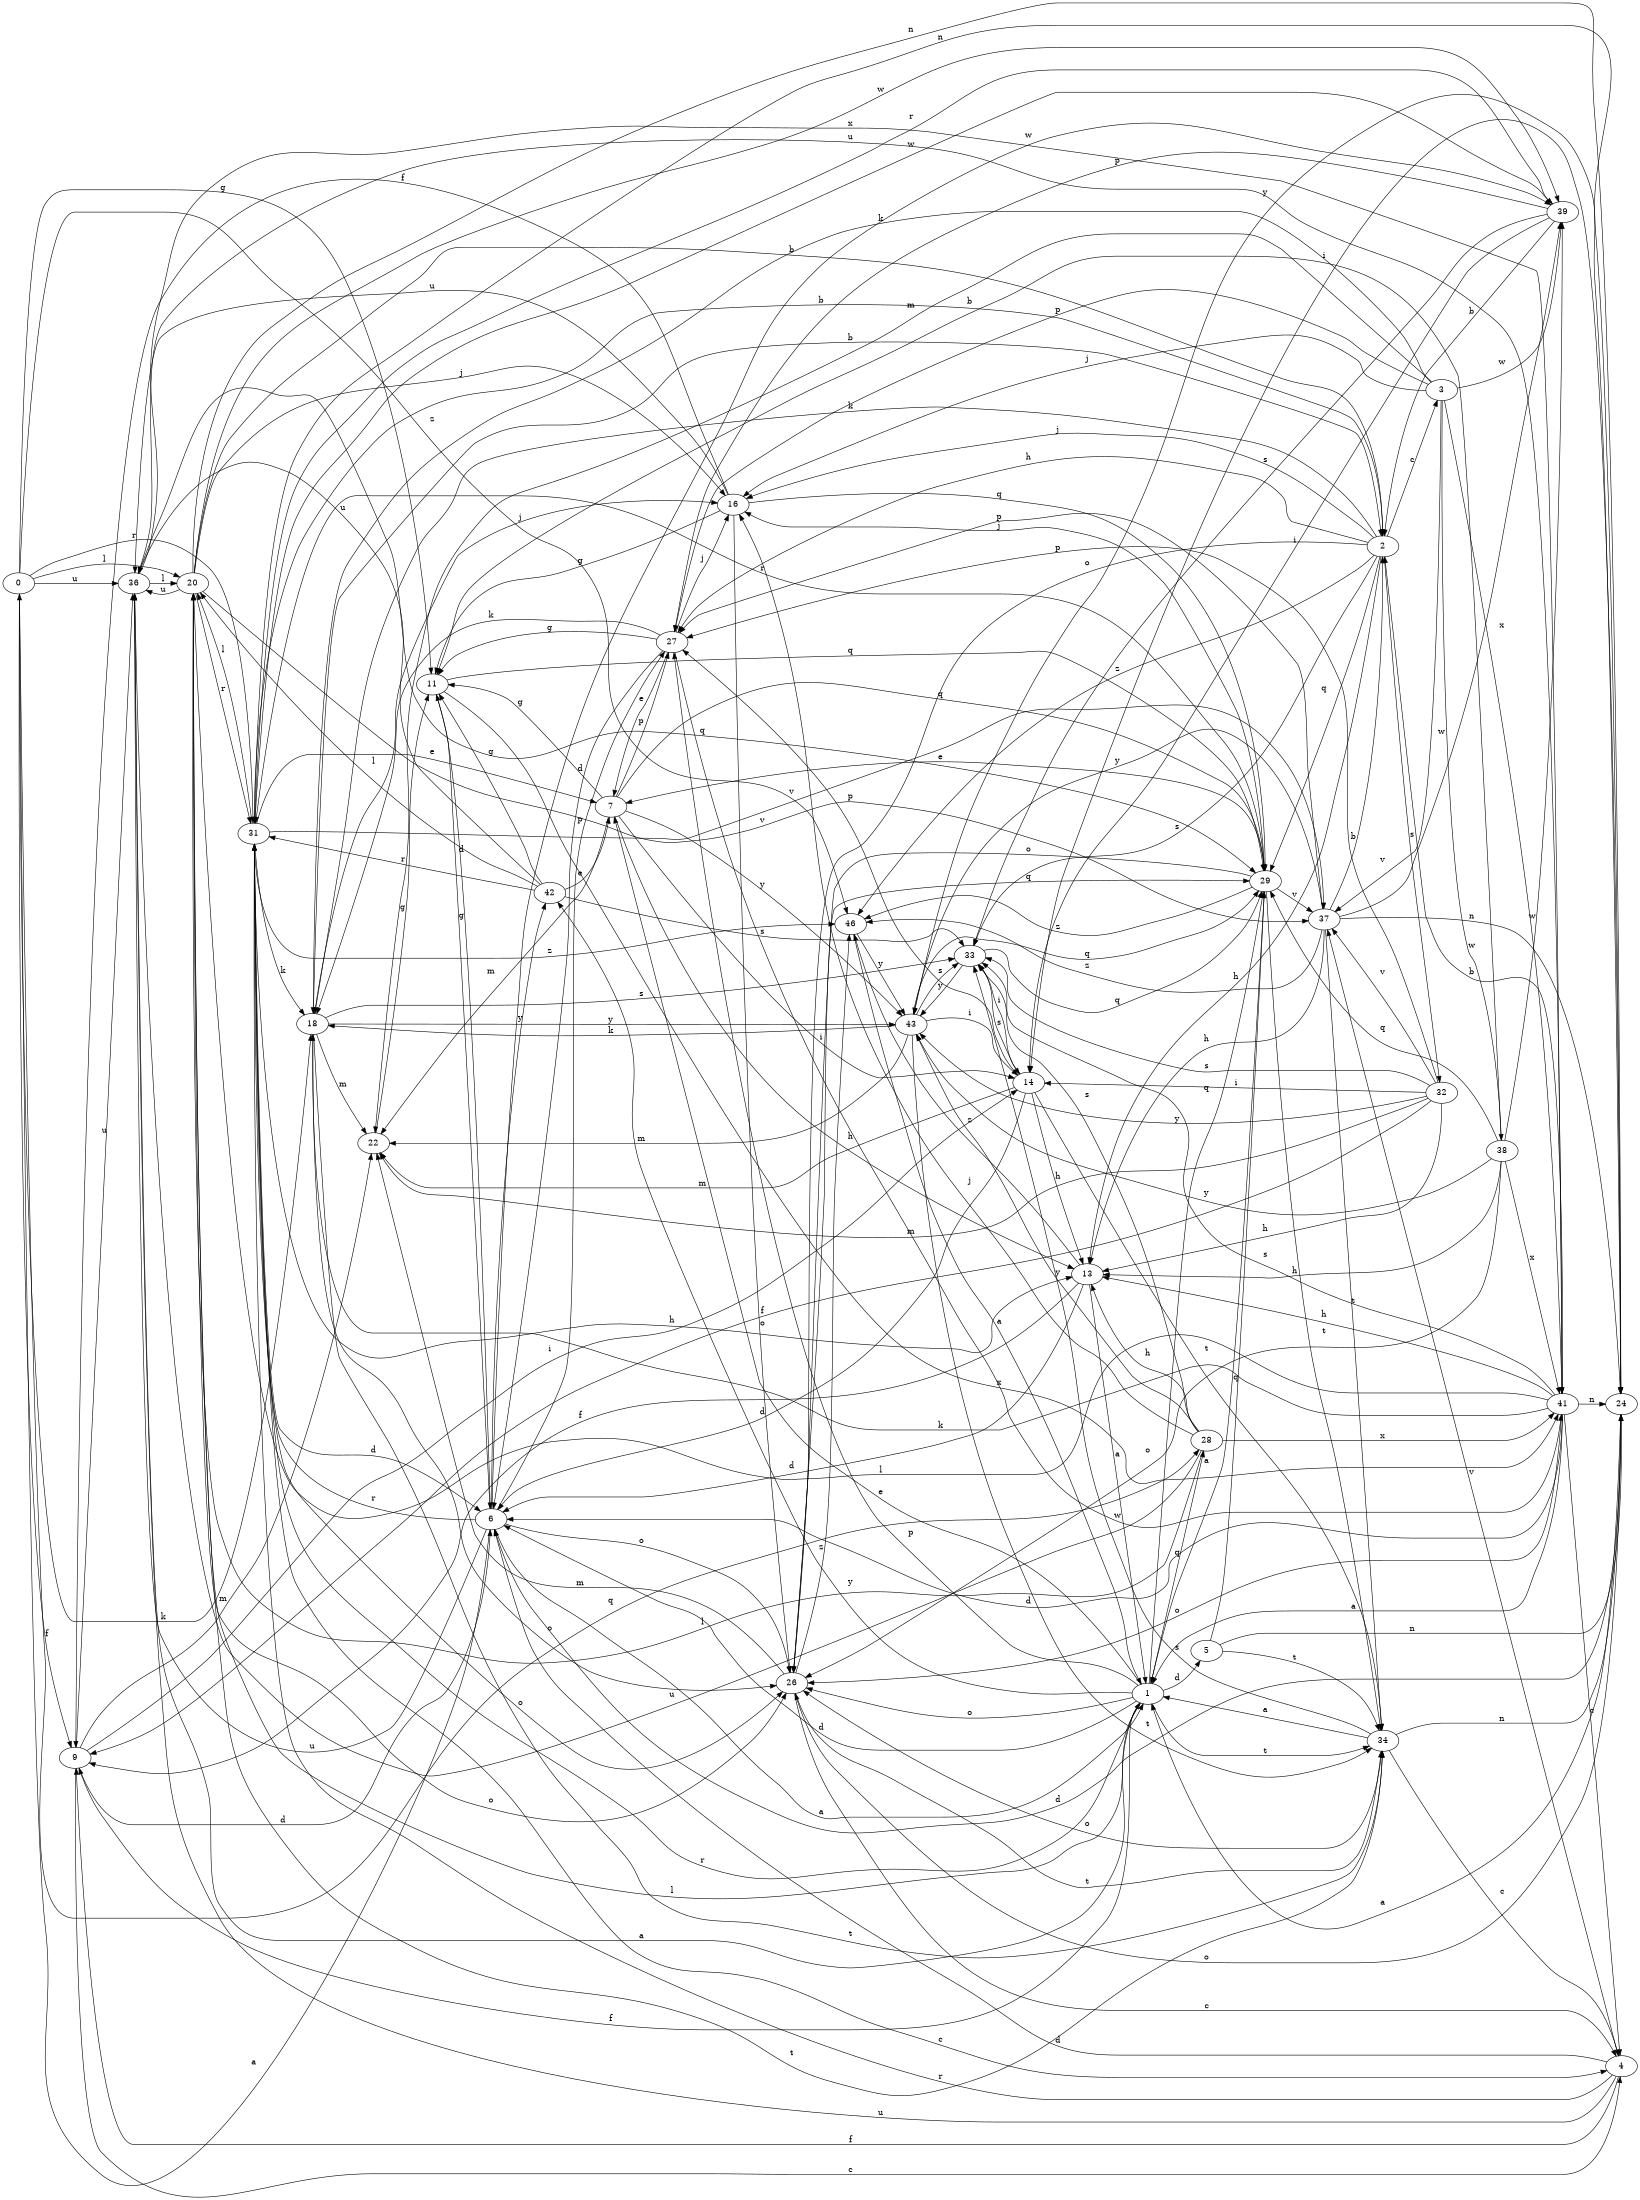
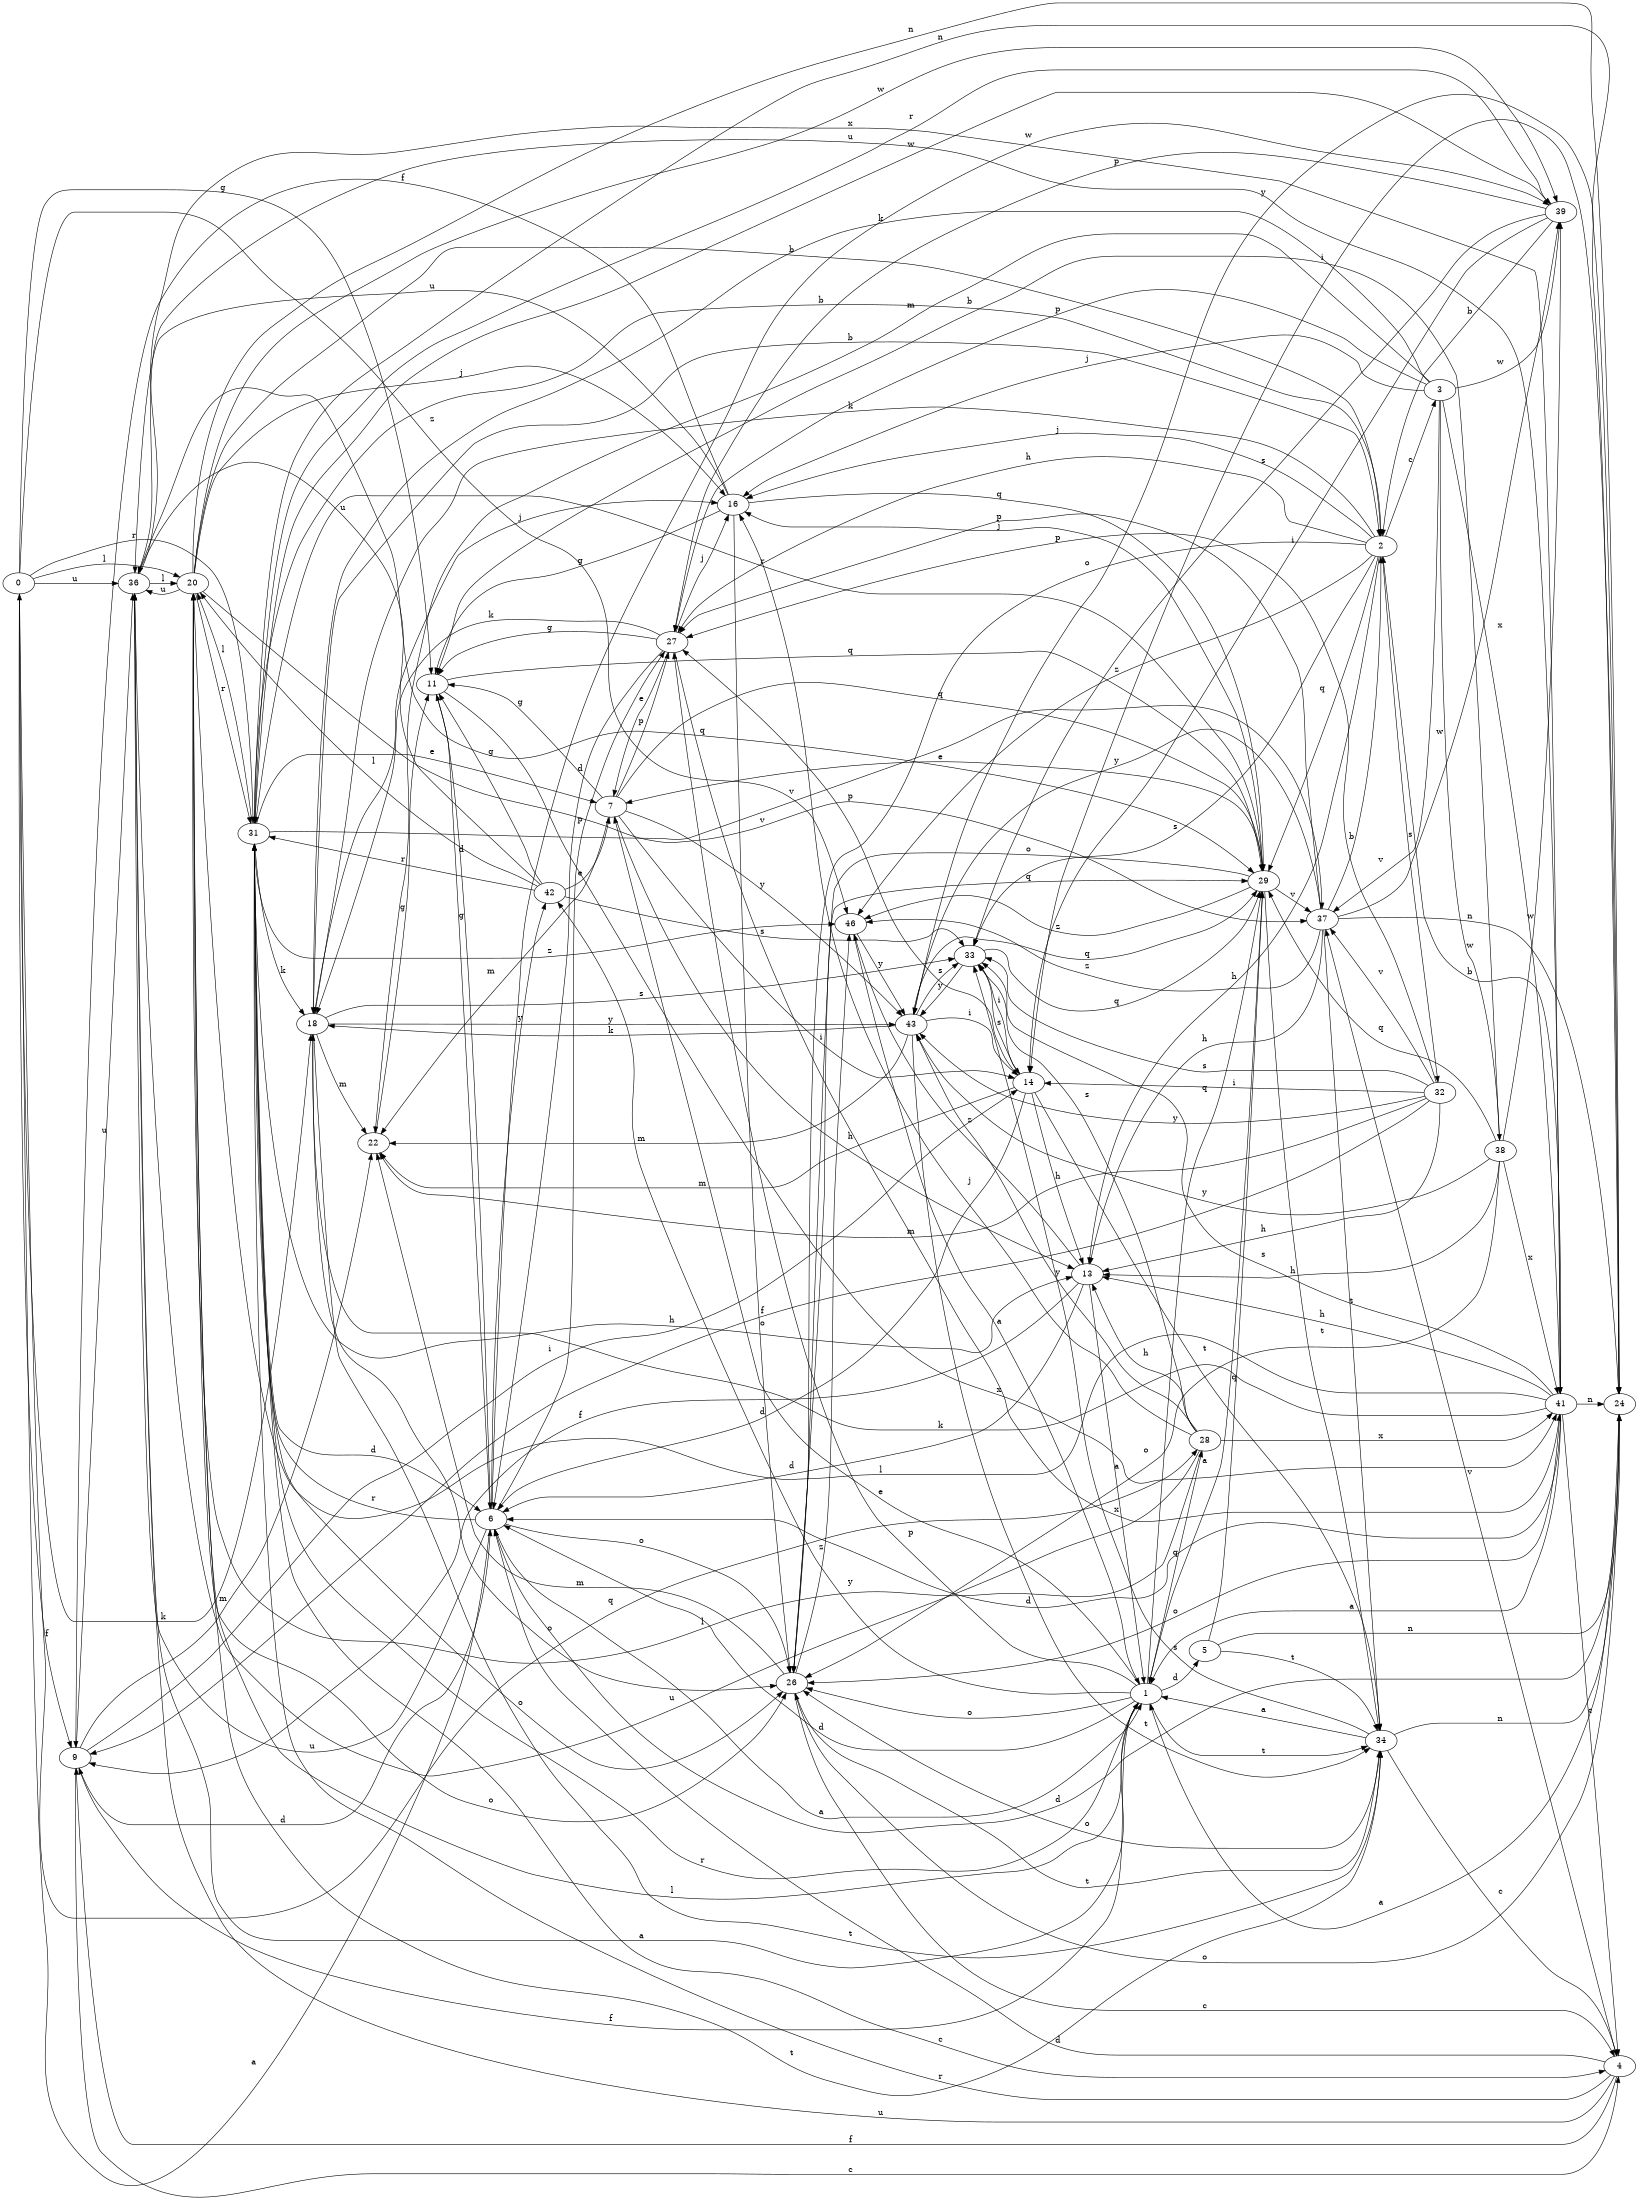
edge "27" -> "41": label "w" -> "x"
